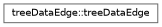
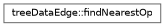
node "treeDataEdge::treeDataEdge": label "treeDataEdge::treeDataEdge" -> "treeDataEdge::findNearestOp"
